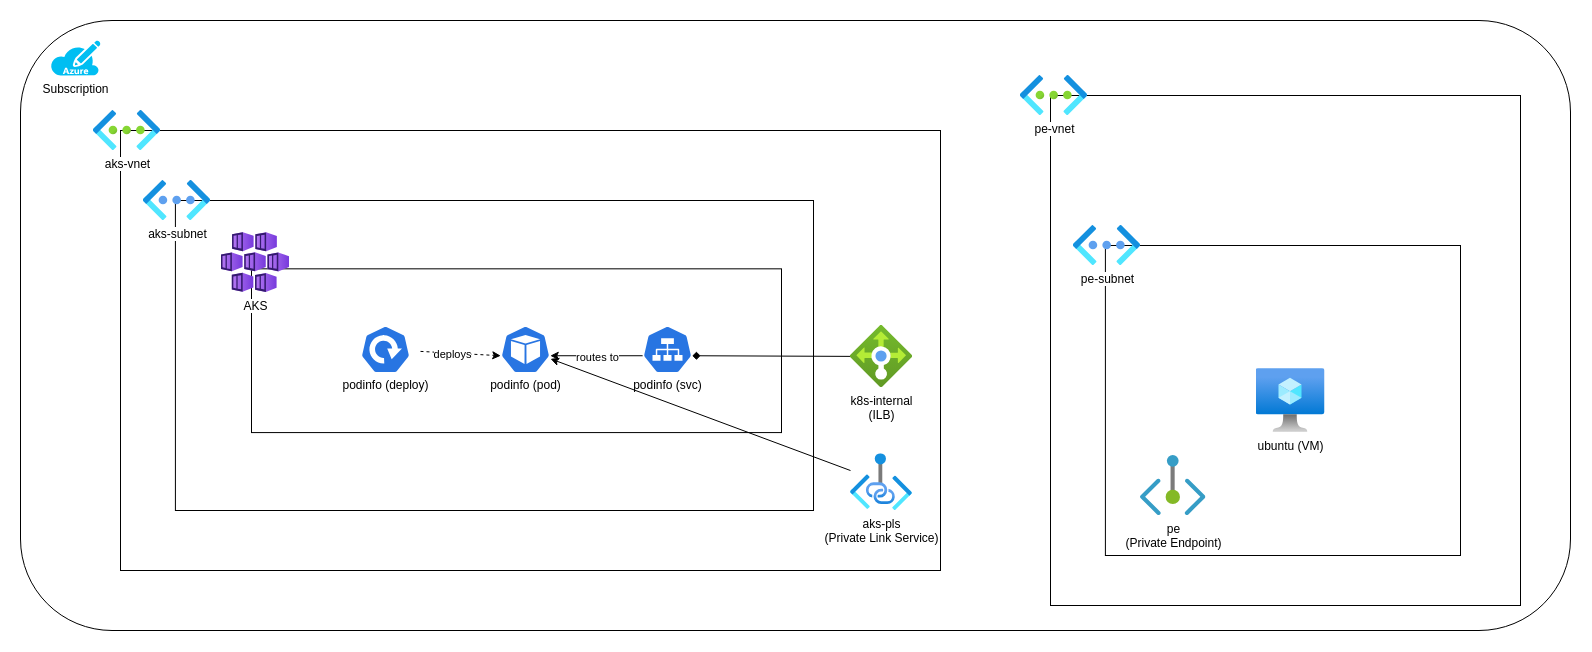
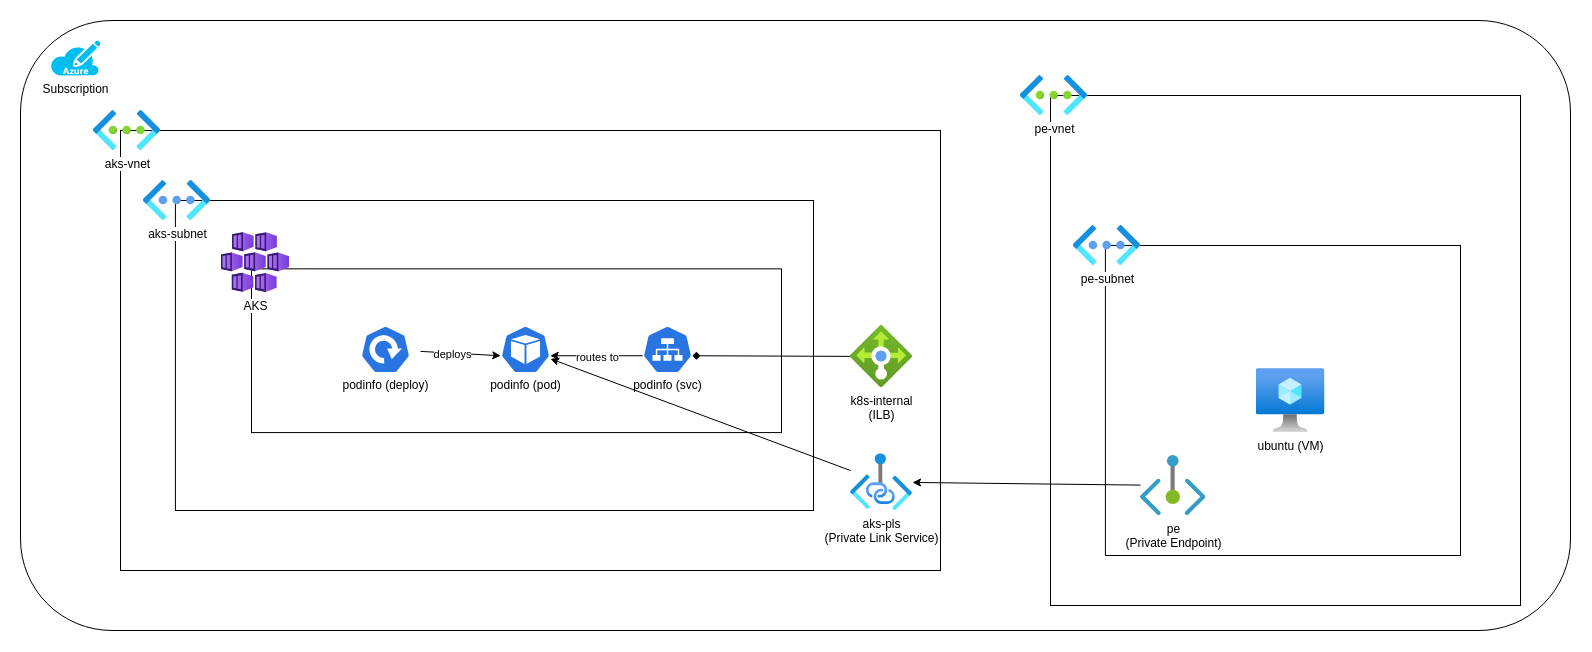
edge "podinfo (deploy)" -> "podinfo (pod)": style dashed -> solid
edge "pe (Private Endpoint)" -> "aks-pls (Private Link Service)": added
